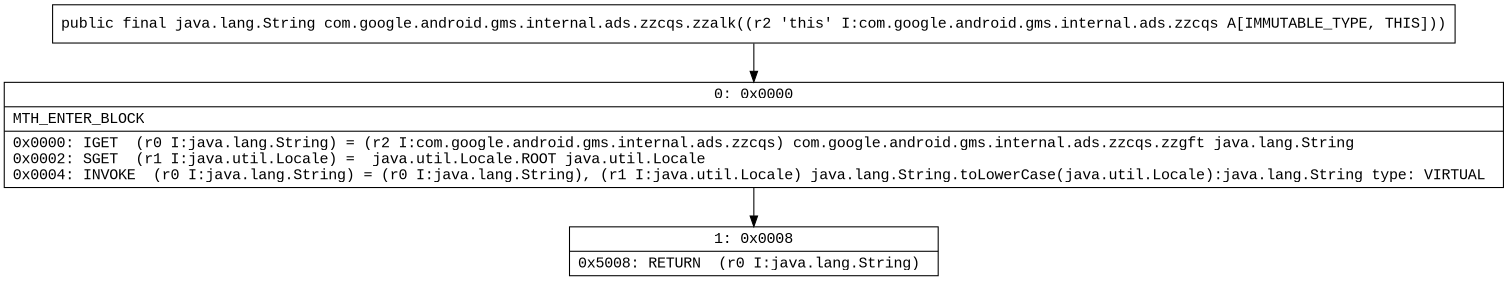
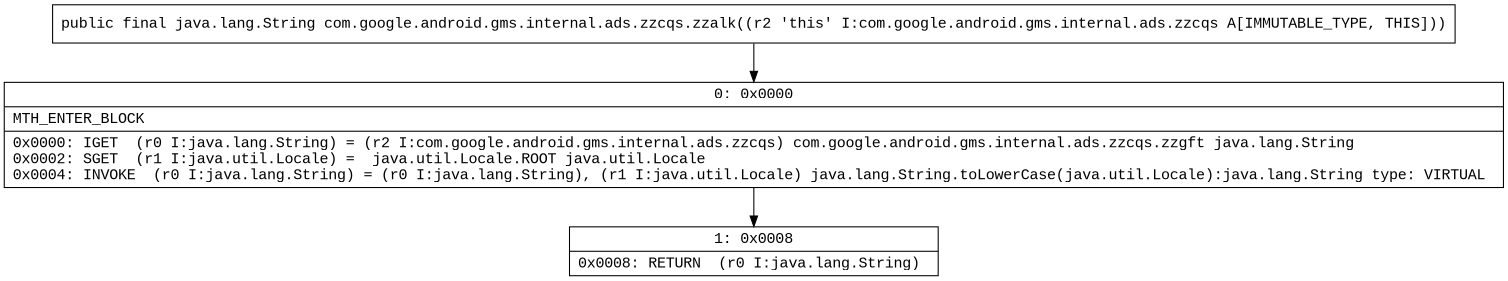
node "1: 0x0008": text "0x5008: RETURN  (r0 I:java.lang.String)" -> "0x0008: RETURN  (r0 I:java.lang.String)"
